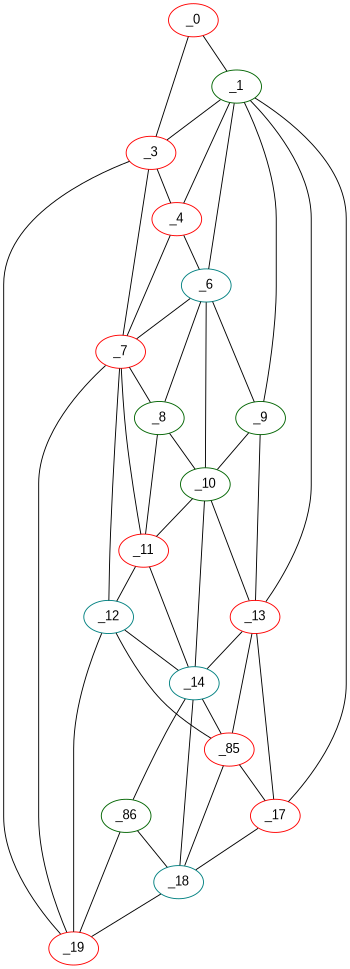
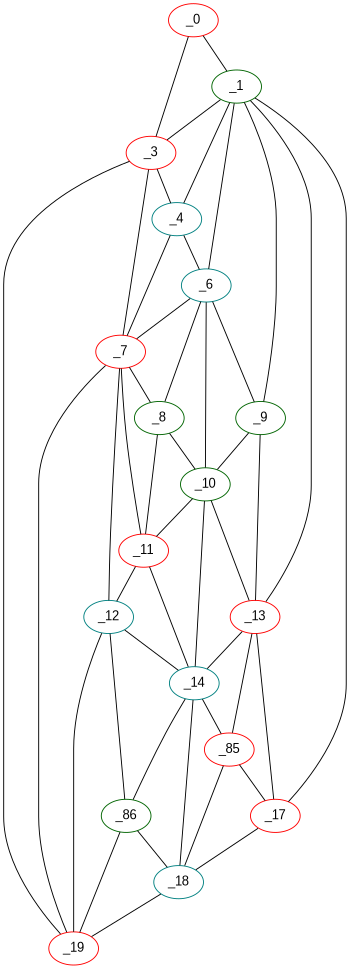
node "_4": color red -> teal
edge "_12" -- "_85": now "_12" -- "_86"
